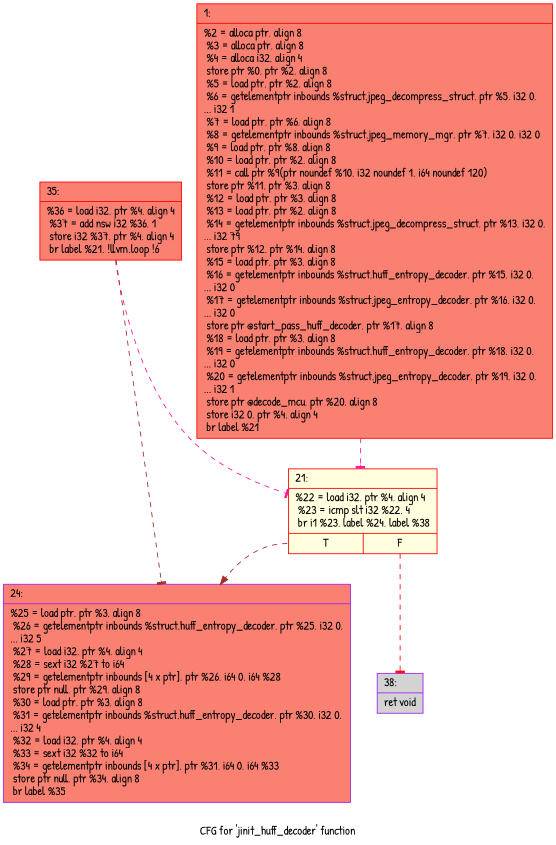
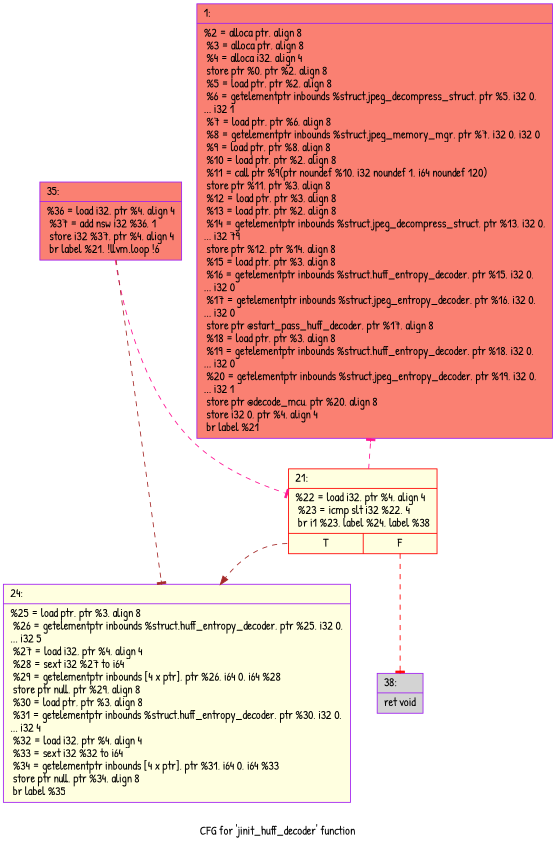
node "35:": color red -> purple
node "1:": color red -> purple
edge "1:" -> "21:": reversed
node "24:": fillcolor salmon -> lightyellow
